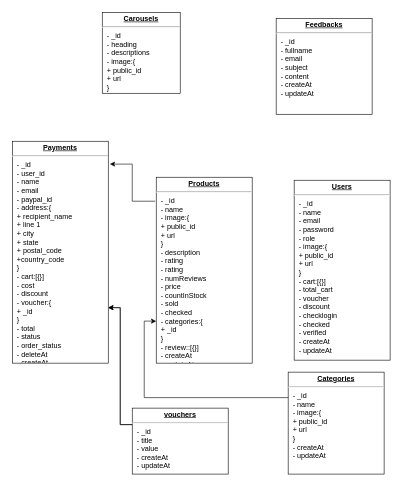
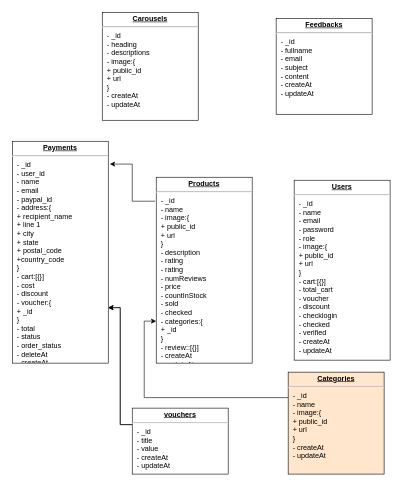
node "Carousels - _id - heading - descriptions - image:{ + public_id + url } - createAt - updateAt": size 78x81 -> 96x108
node "Categories - _id - name - image:{ + public_id + url } - createAt - updateAt": fillcolor #ffffff -> #ffe6cc
